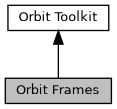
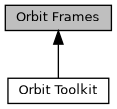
edge "Orbit Frames" -> "Orbit Toolkit": reversed
